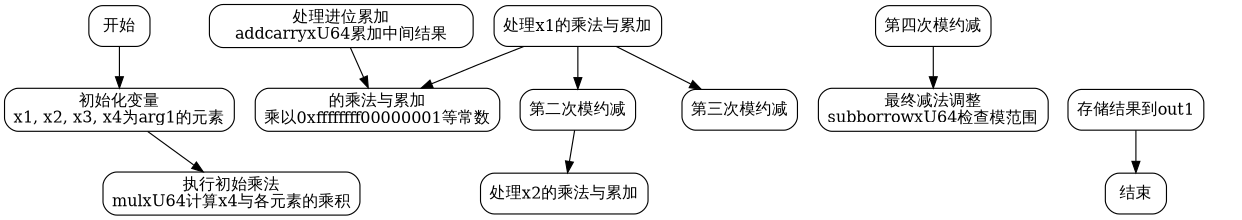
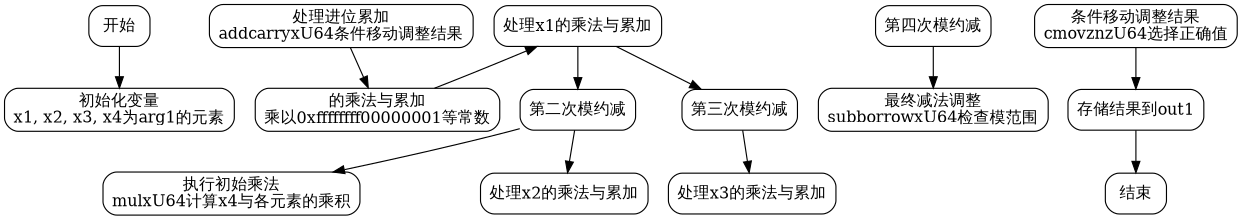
node "处理进位累加 addcarryxU64累加中间结果": label "处理进位累加 addcarryxU64累加中间结果" -> "处理进位累加 addcarryxU64条件移动调整结果"
node "条件移动调整结果 cmovznzU64选择正确值": added
edge "处理x1的乘法与累加" -> "的乘法与累加 乘以0xffffffff00000001等常数": reversed
edge "初始化变量 x1, x2, x3, x4为arg1的元素" -> "执行初始乘法 mulxU64计算x4与各元素的乘积": now "第二次模约减" -> "执行初始乘法 mulxU64计算x4与各元素的乘积"
node "处理x3的乘法与累加": added
